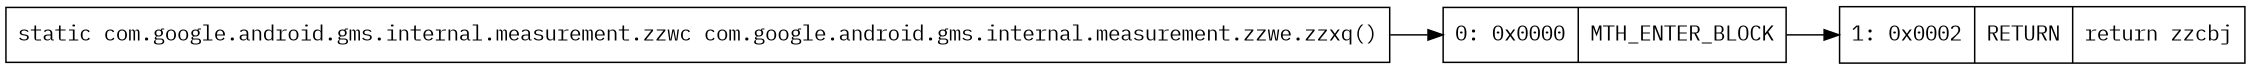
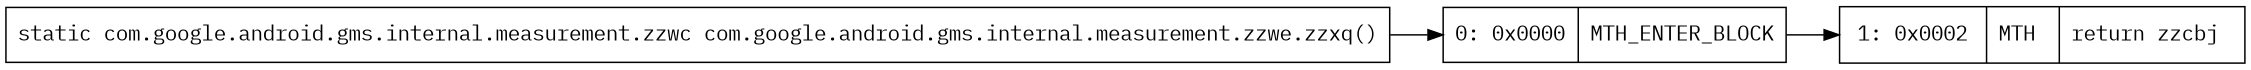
node "1: 0x0002": text "RETURN" -> "MTH"
